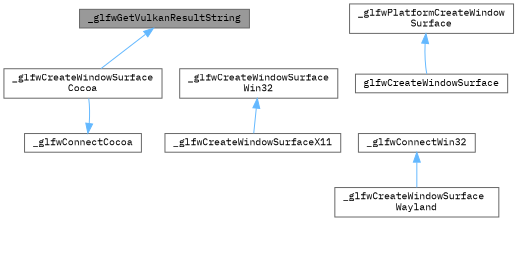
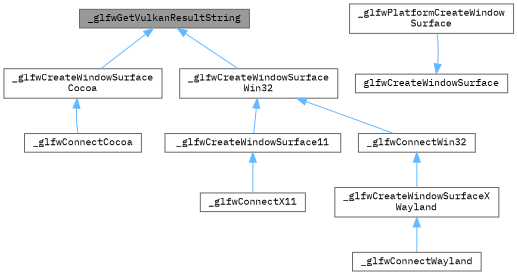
edge "_glfwCreateWindowSurface Win32" -> "_glfwGetVulkanResultString": added
edge "glfwCreateWindowSurface" -> "_glfwPlatformCreateWindow Surface": reversed
edge "_glfwCreateWindowSurface Cocoa" -> "_glfwConnectCocoa": reversed
edge "_glfwConnectWin32" -> "_glfwCreateWindowSurface Win32": added
node "_glfwCreateWindowSurfaceX11": label "_glfwCreateWindowSurfaceX11" -> "_glfwCreateWindowSurface11"
node "_glfwConnectX11": added
node "_glfwCreateWindowSurface Wayland": label "_glfwCreateWindowSurface Wayland" -> "_glfwCreateWindowSurfaceX Wayland"
node "_glfwConnectWayland": added
